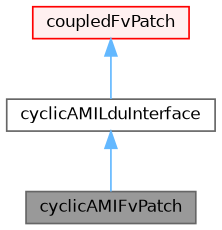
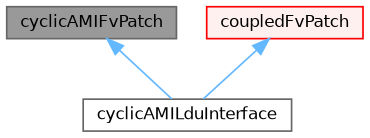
edge "cyclicAMIFvPatch" -> "cyclicAMILduInterface": reversed
